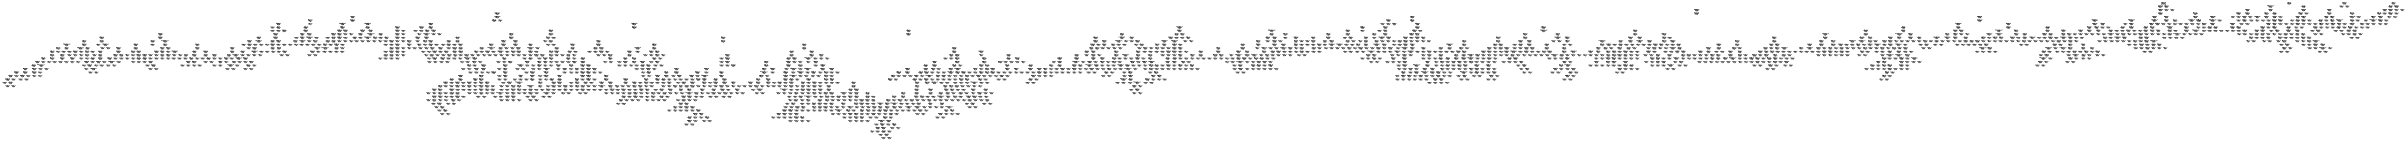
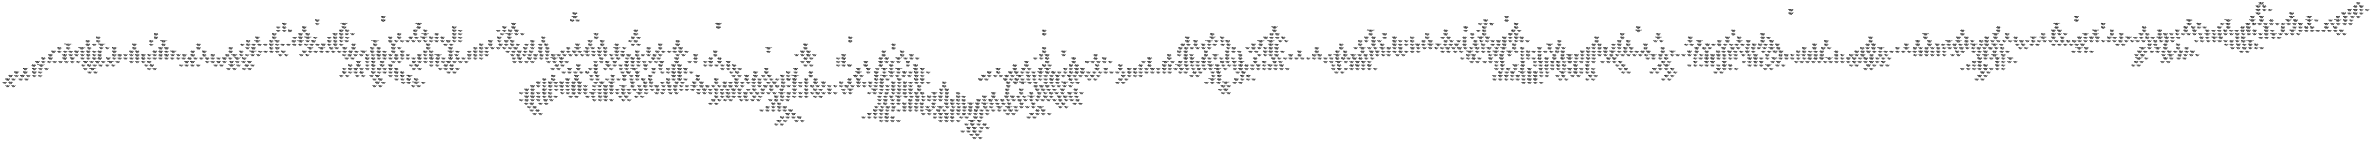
node "weight <= 0.8 squared_error = 1.1 samples = 138 value = 2.8": added
